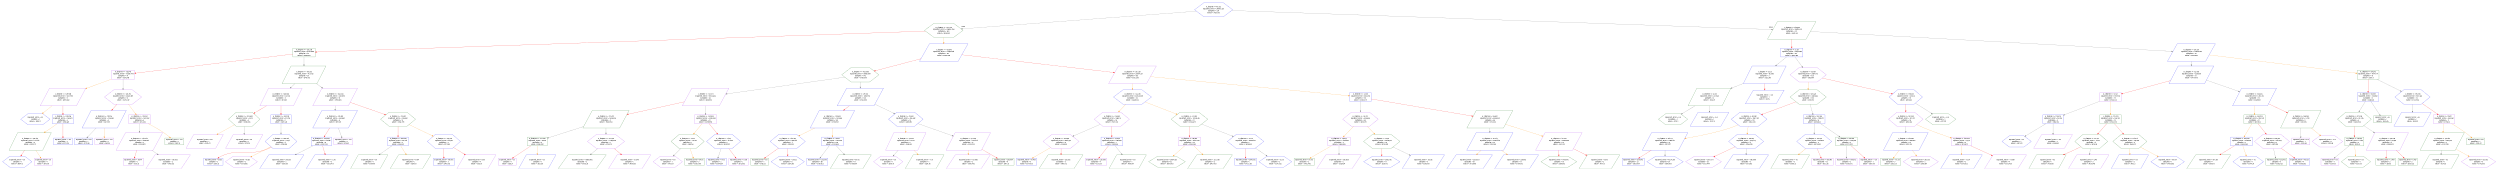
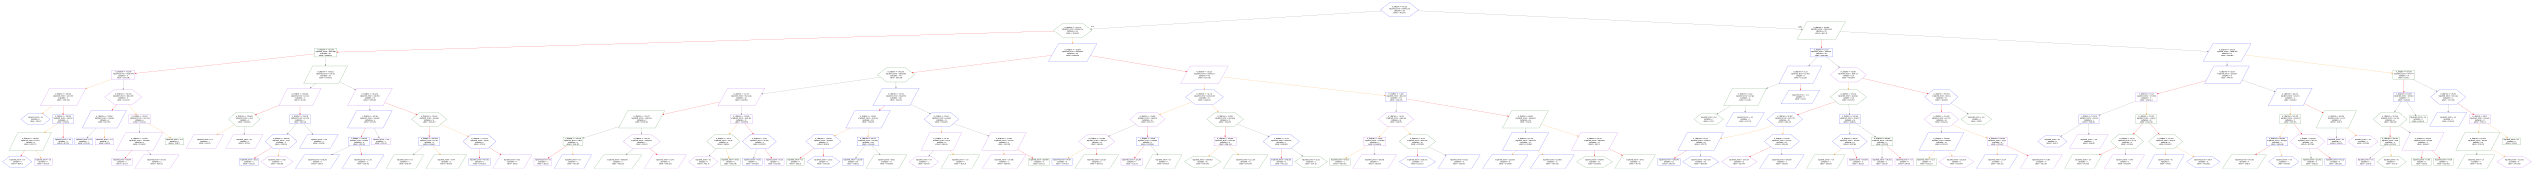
node "squared_error = -0.0 samples = 1 value = 3730.81": added
node "squared_error = 12.215 samples = 2 value = 3514.325": color blue -> darkgreen
